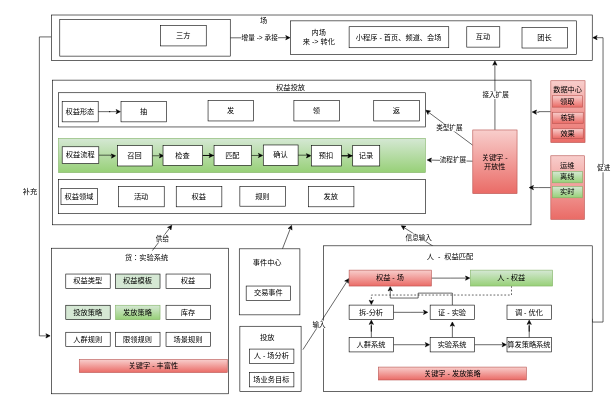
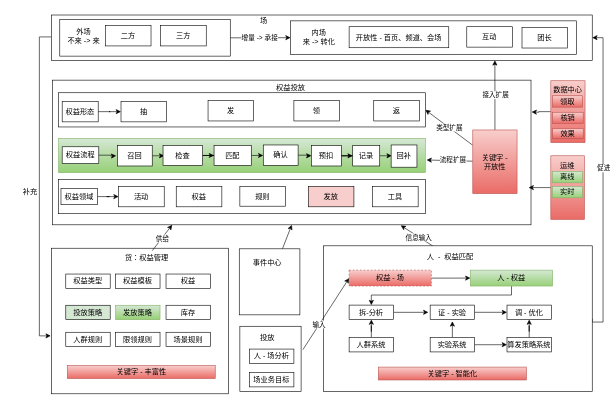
node "外场 不来 -> 来": added
node "二方": added
node "互动": size 33x20 -> 46x20
node "小程序 - 首页、频道、会场": label "小程序 - 首页、频道、会场" -> "开放性 - 首页、频道、会场"
edge "记录" -> "回补": added
node "回补": added
edge "权益领域" -> "活动": added
node "发放": fillcolor #ffffff -> #f8cecc
node "工具": added
node "货：实验系统": label "货：实验系统" -> "货：权益管理"
node "权益 - 场": style solid -> dashed
node "权益模板": fillcolor #d5e8d4 -> #ffffff
node "交易事件": removed
edge "人 - 权益" -> "拆-分析": style dashed -> solid
edge "证 - 实验" -> "权益 - 场": now "证 - 实验" -> "调 - 优化"
edge "人群系统" -> "实验系统": removed
node "关键字 - 丰富性": moved (153, 366) -> (141, 372)
node "关键字 - 发放策略": label "关键字 - 发放策略" -> "关键字 - 智能化"
